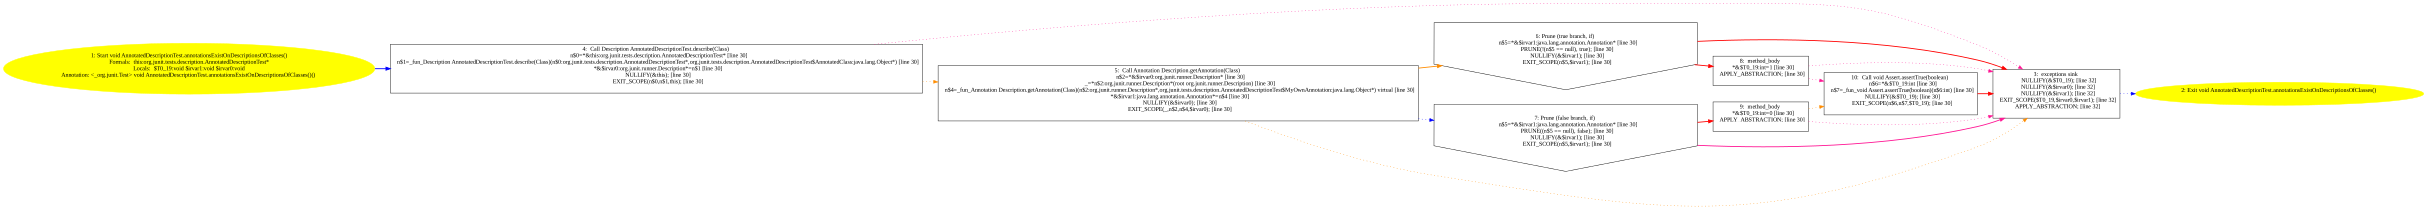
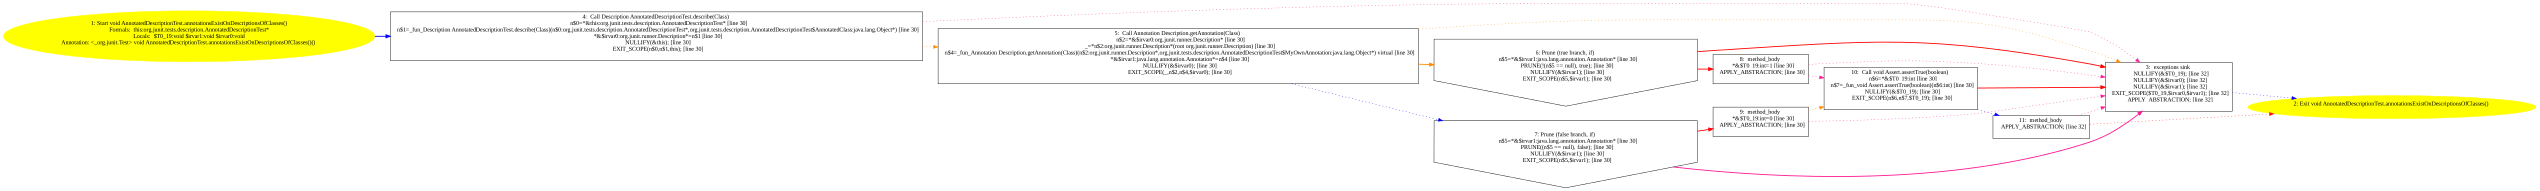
node "11:  method_body APPLY_ABSTRACTION; [line 32]": added
